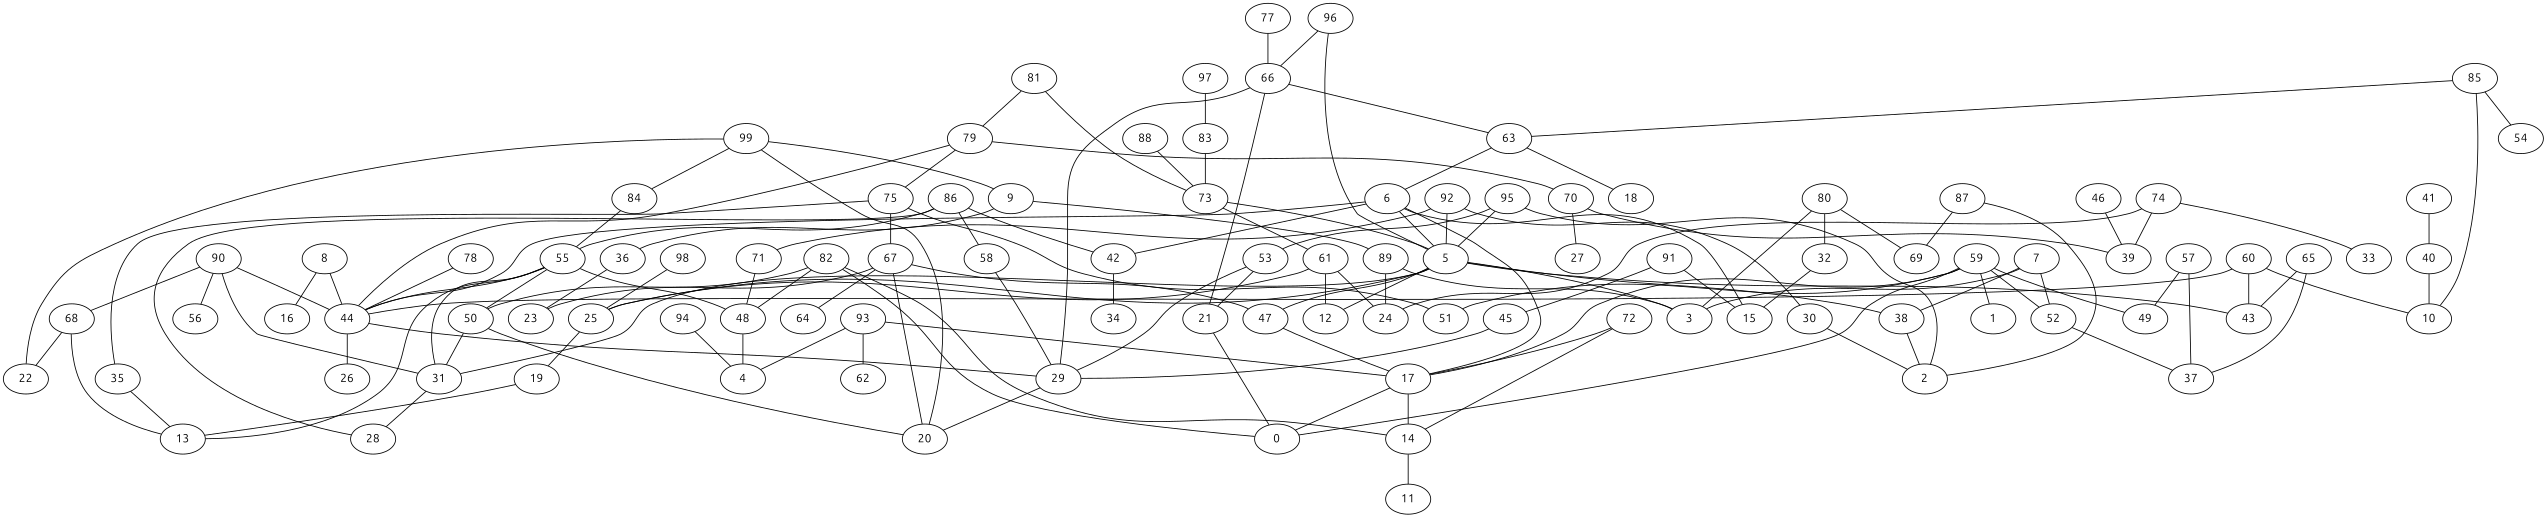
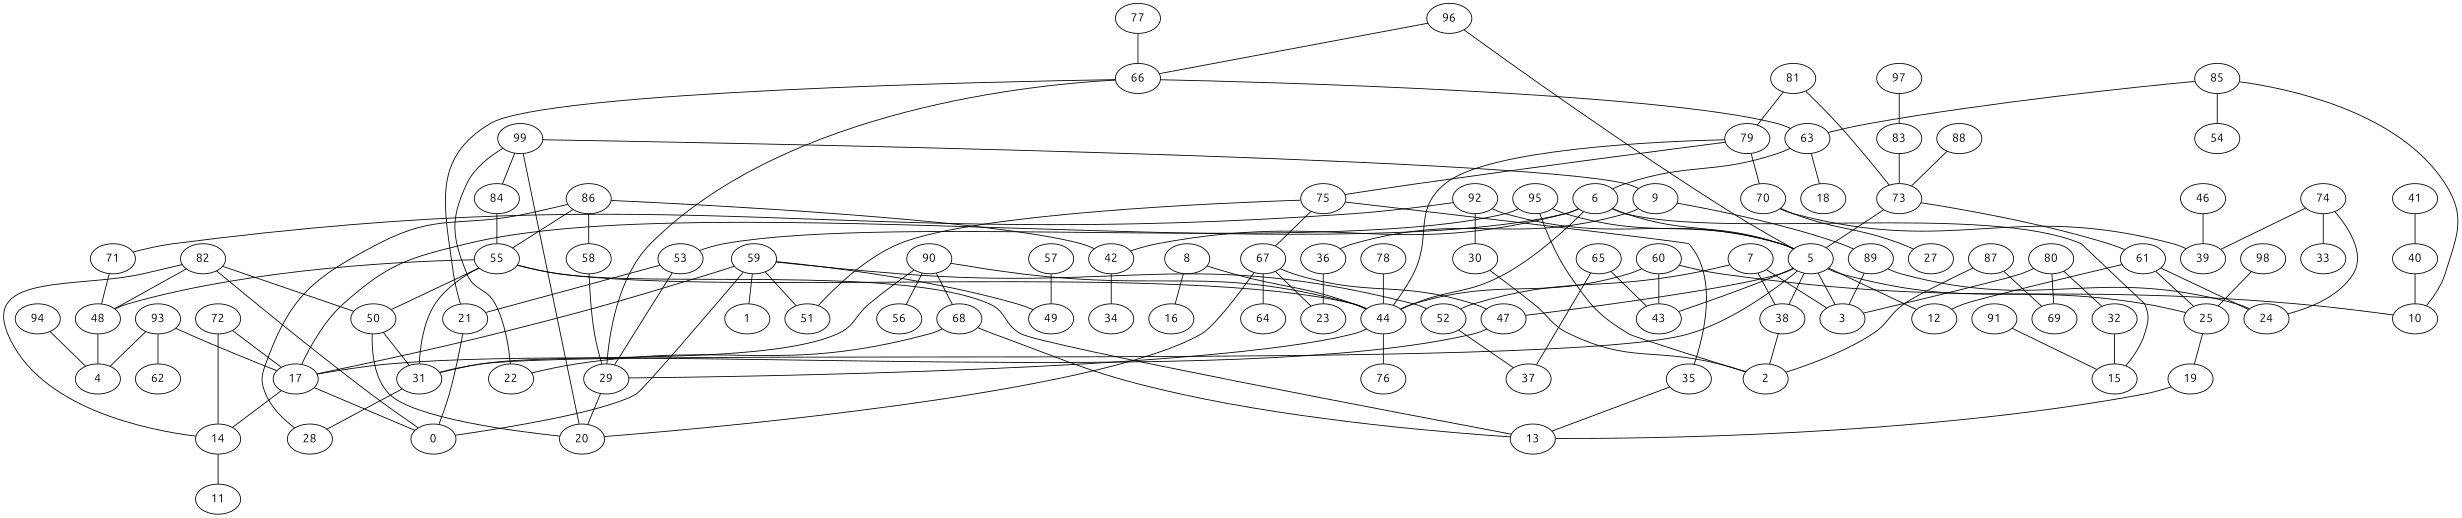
node "45": removed
edge "57" -- "37": removed
node "26": label "26" -> "76"
